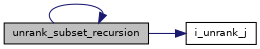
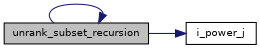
node "i_unrank_j": label "i_unrank_j" -> "i_power_j"
